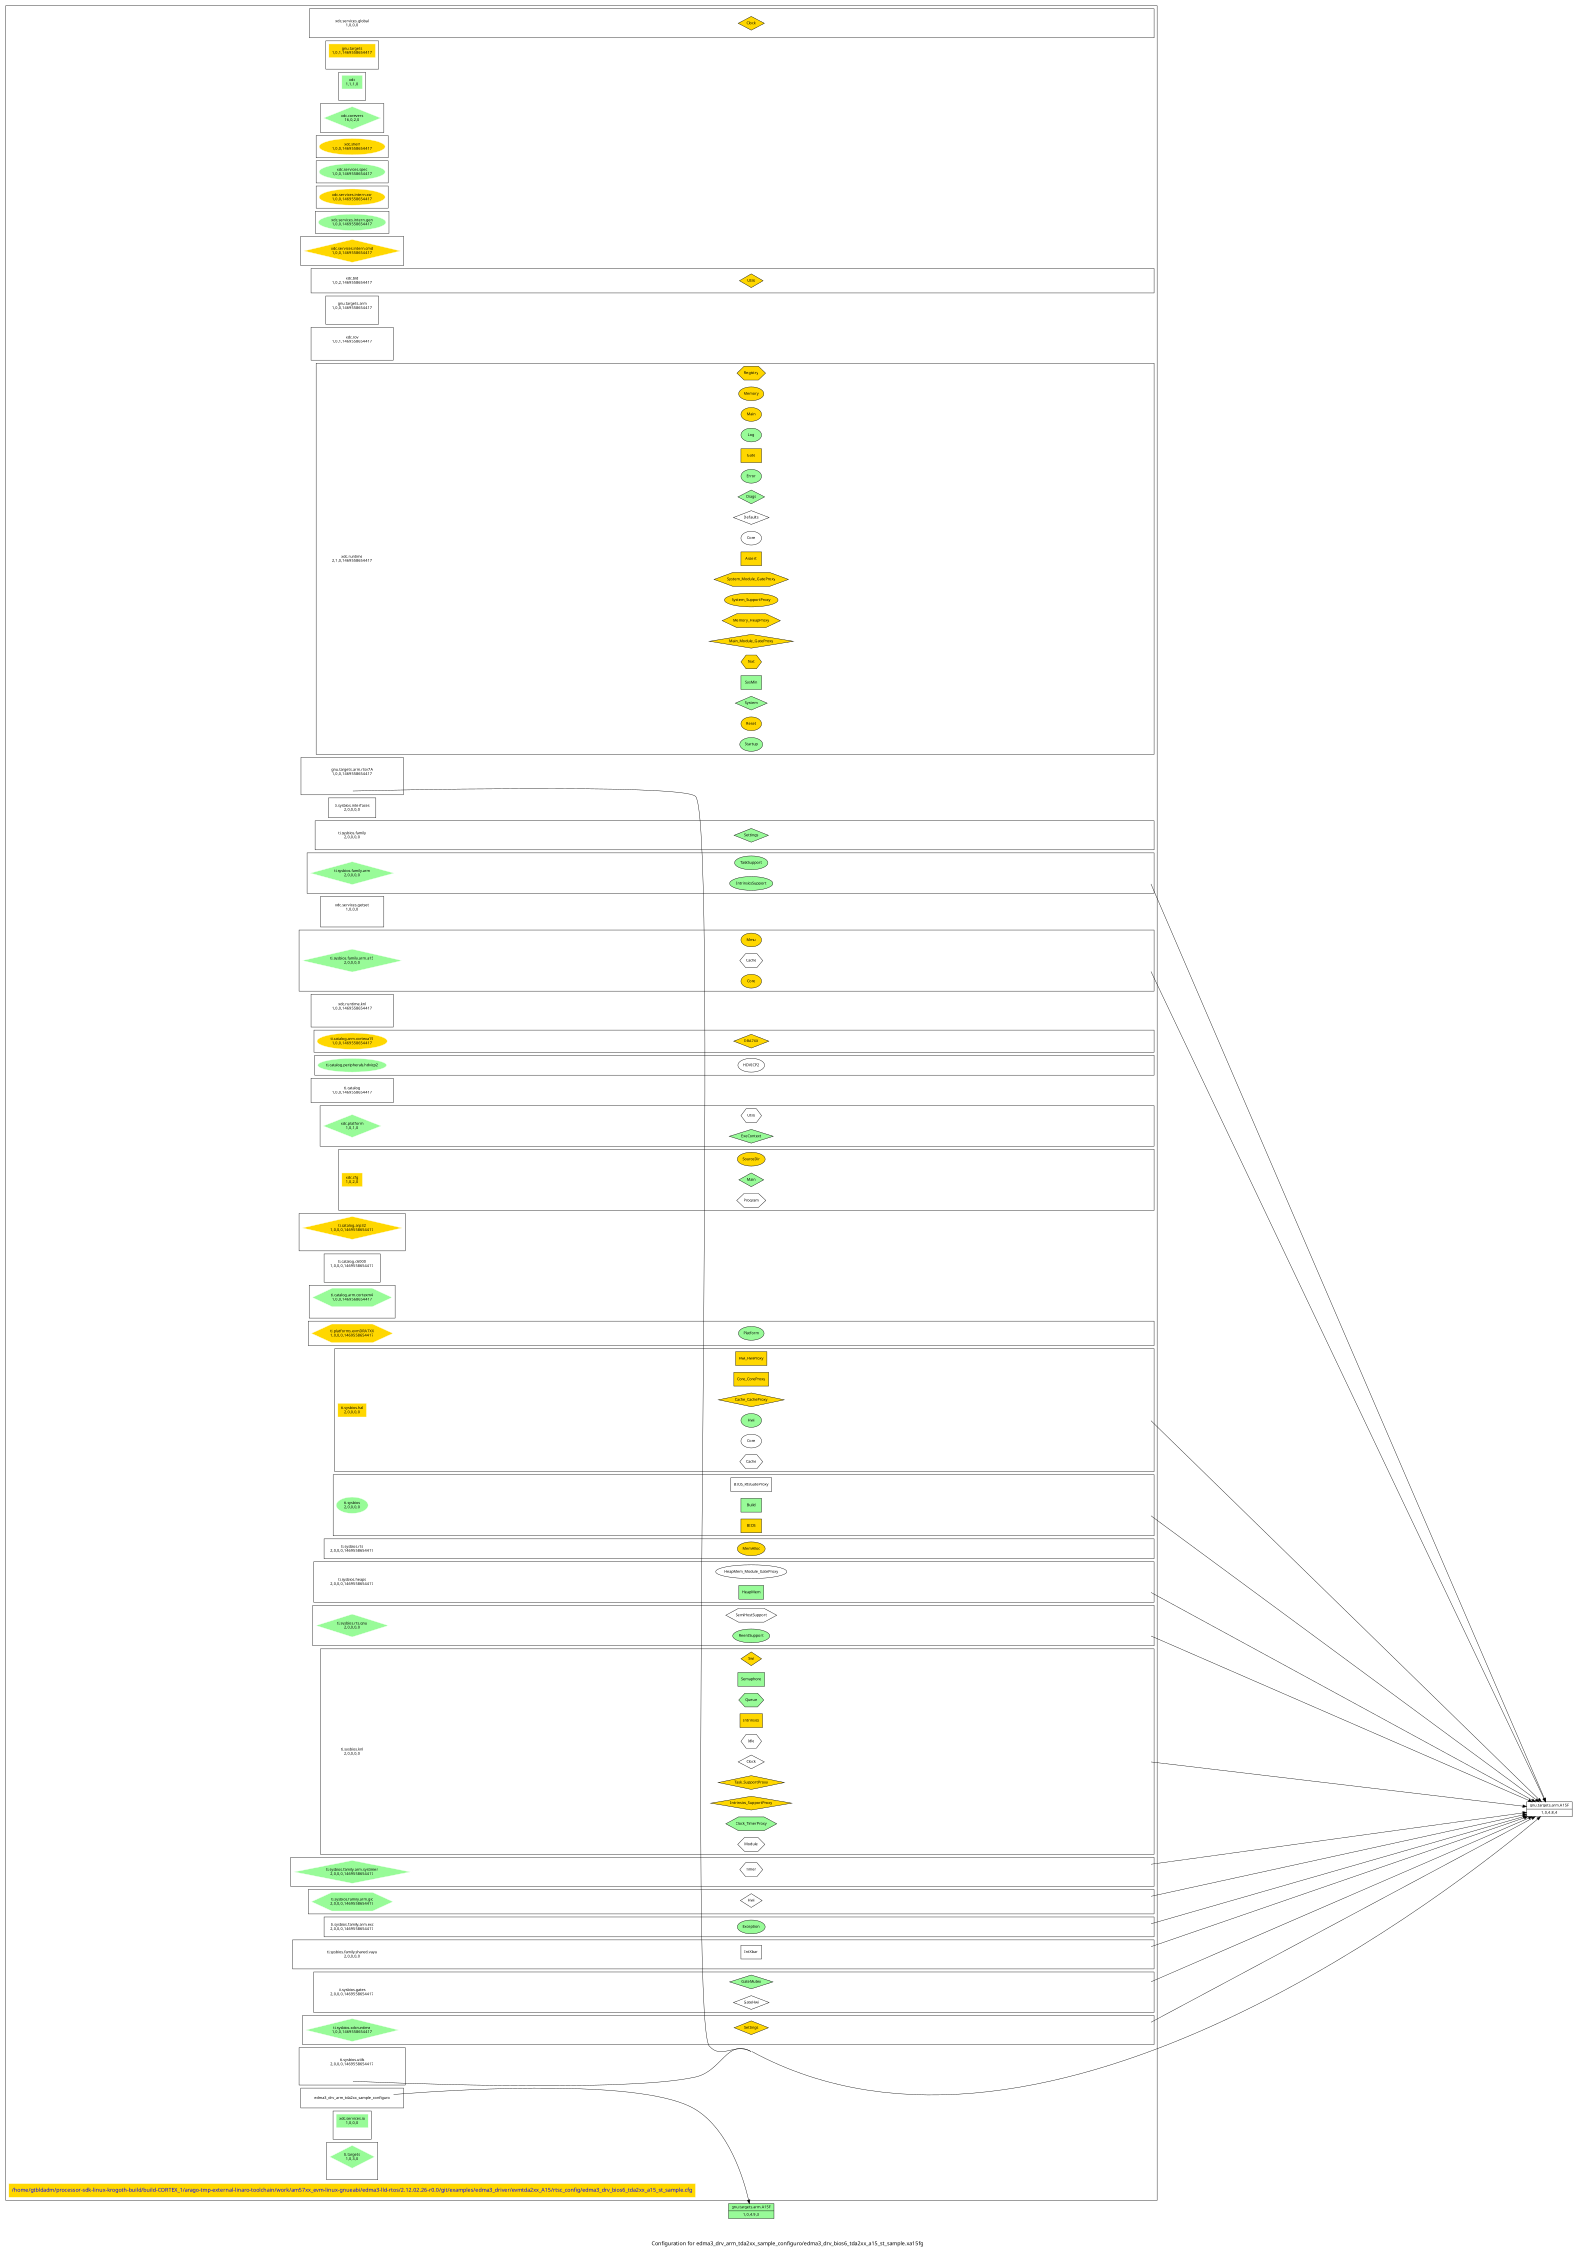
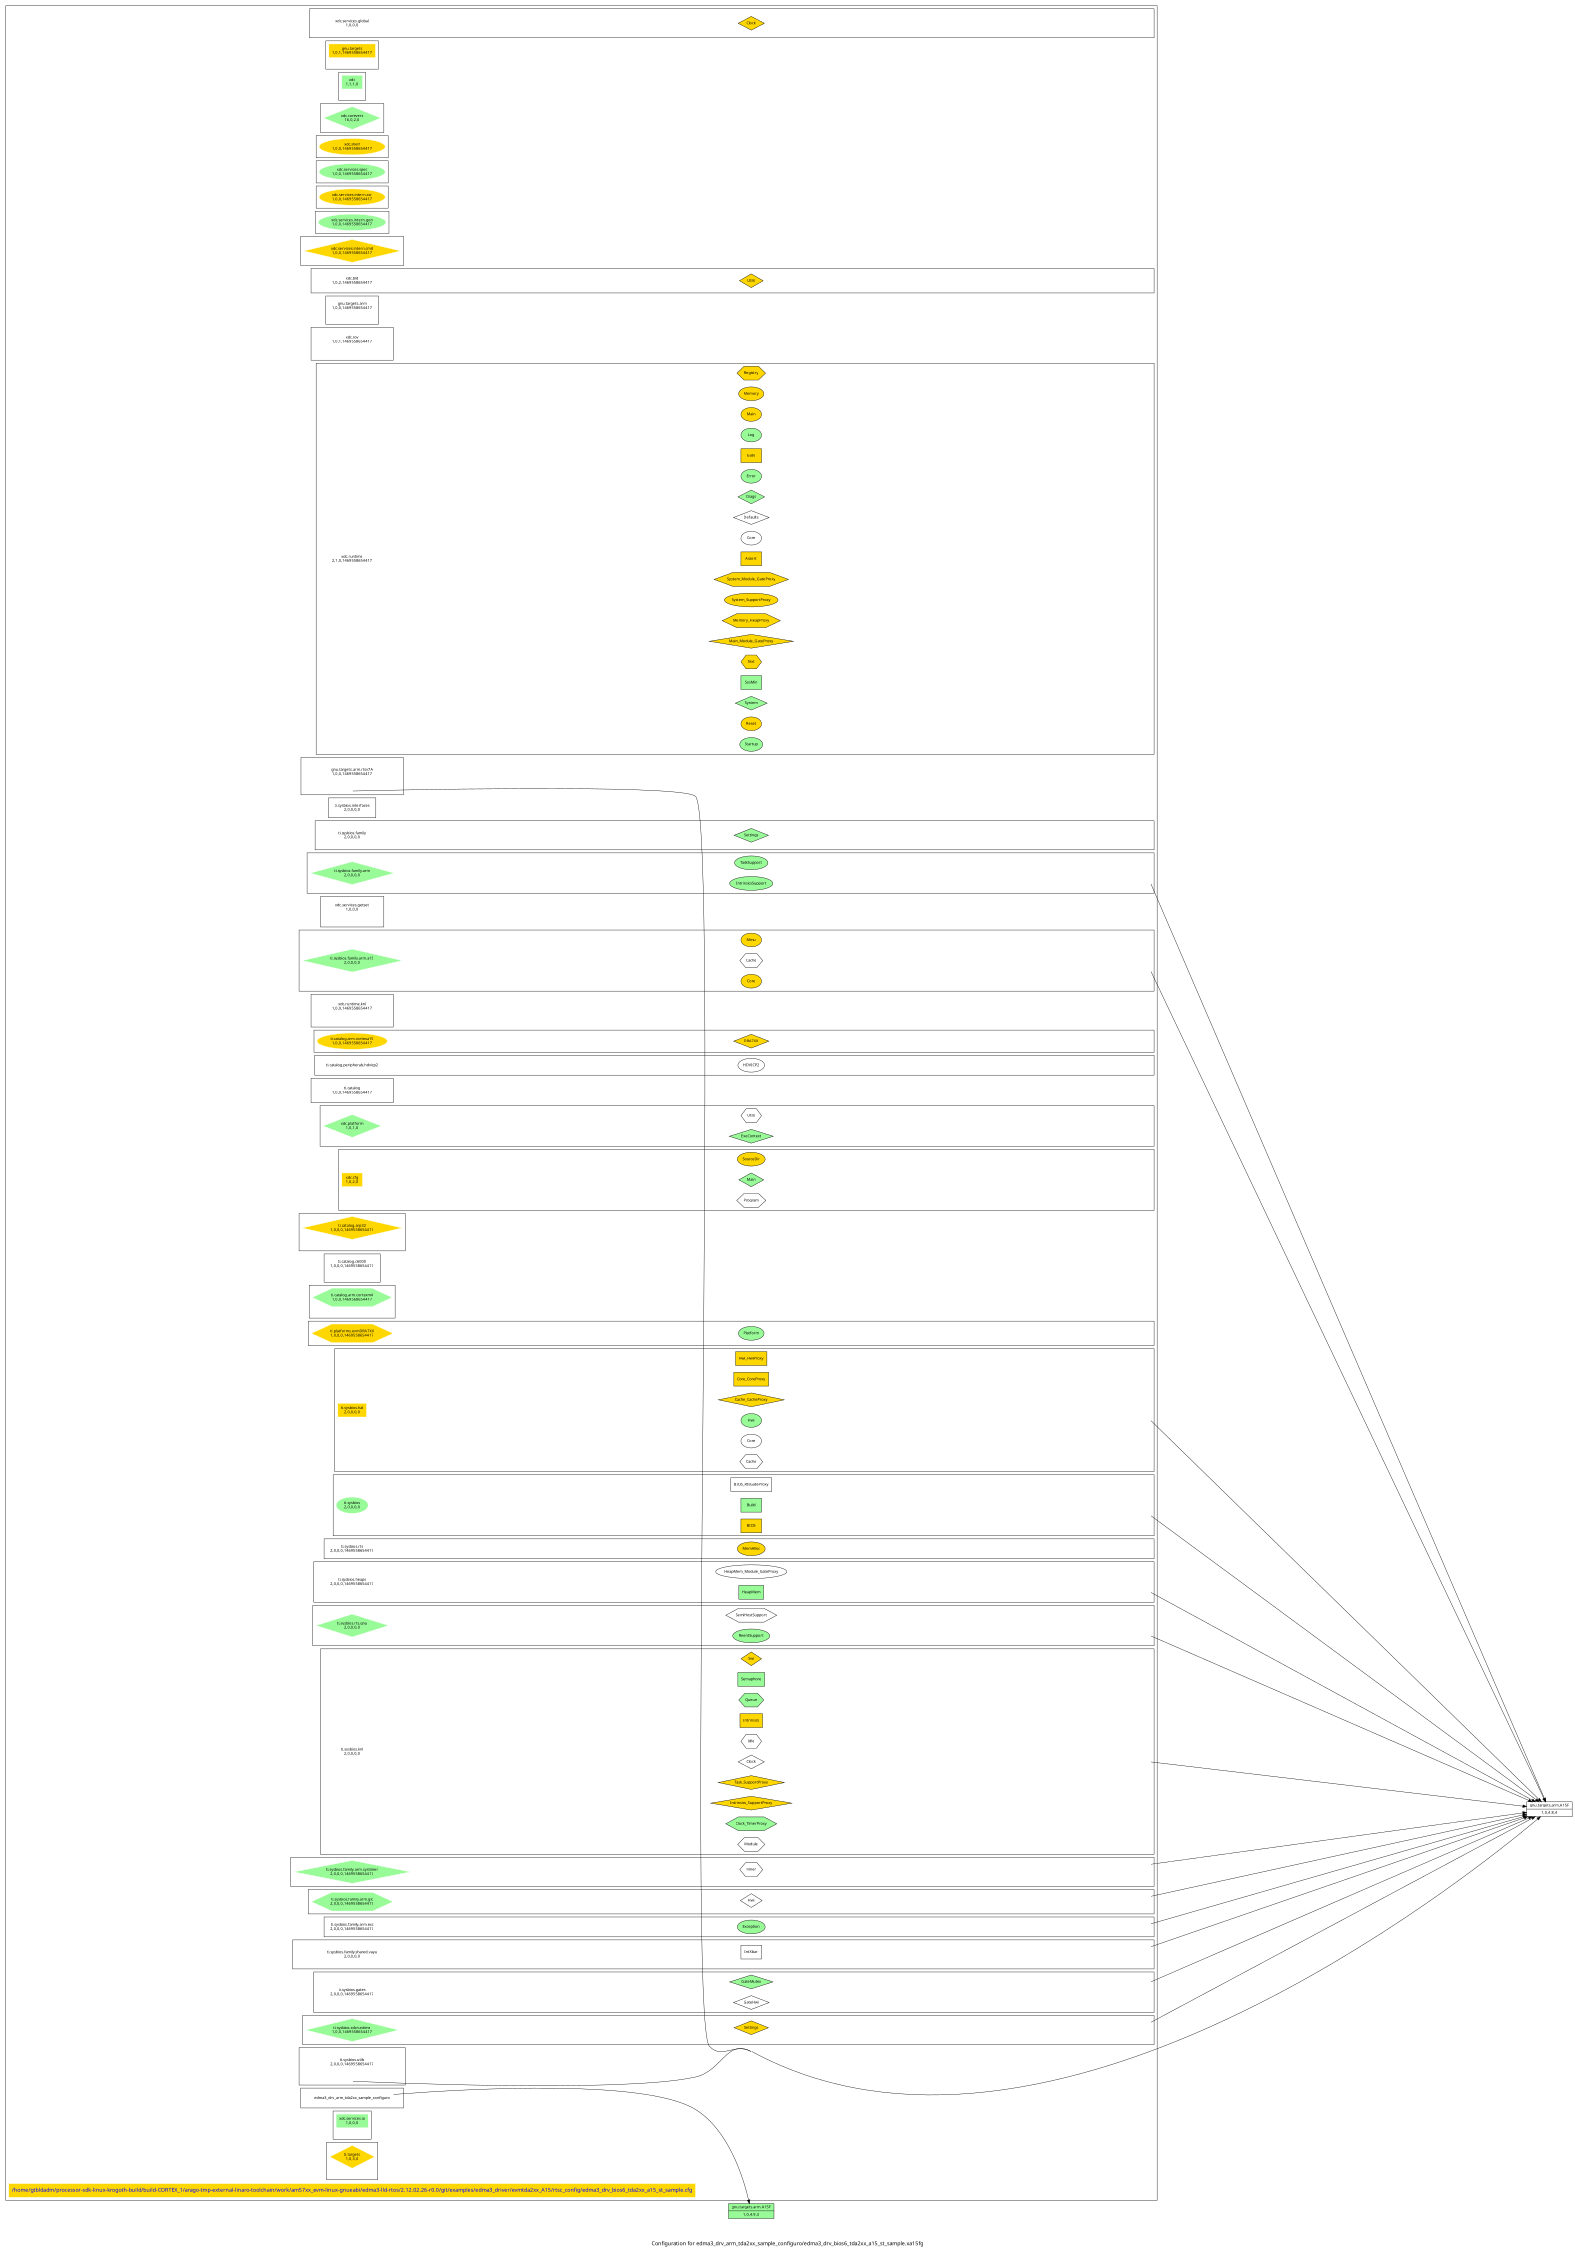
node "ti.catalog.peripherals.hdvicp2": fillcolor palegreen -> white
node "ti.targets 1,0,3,0": fillcolor palegreen -> gold
